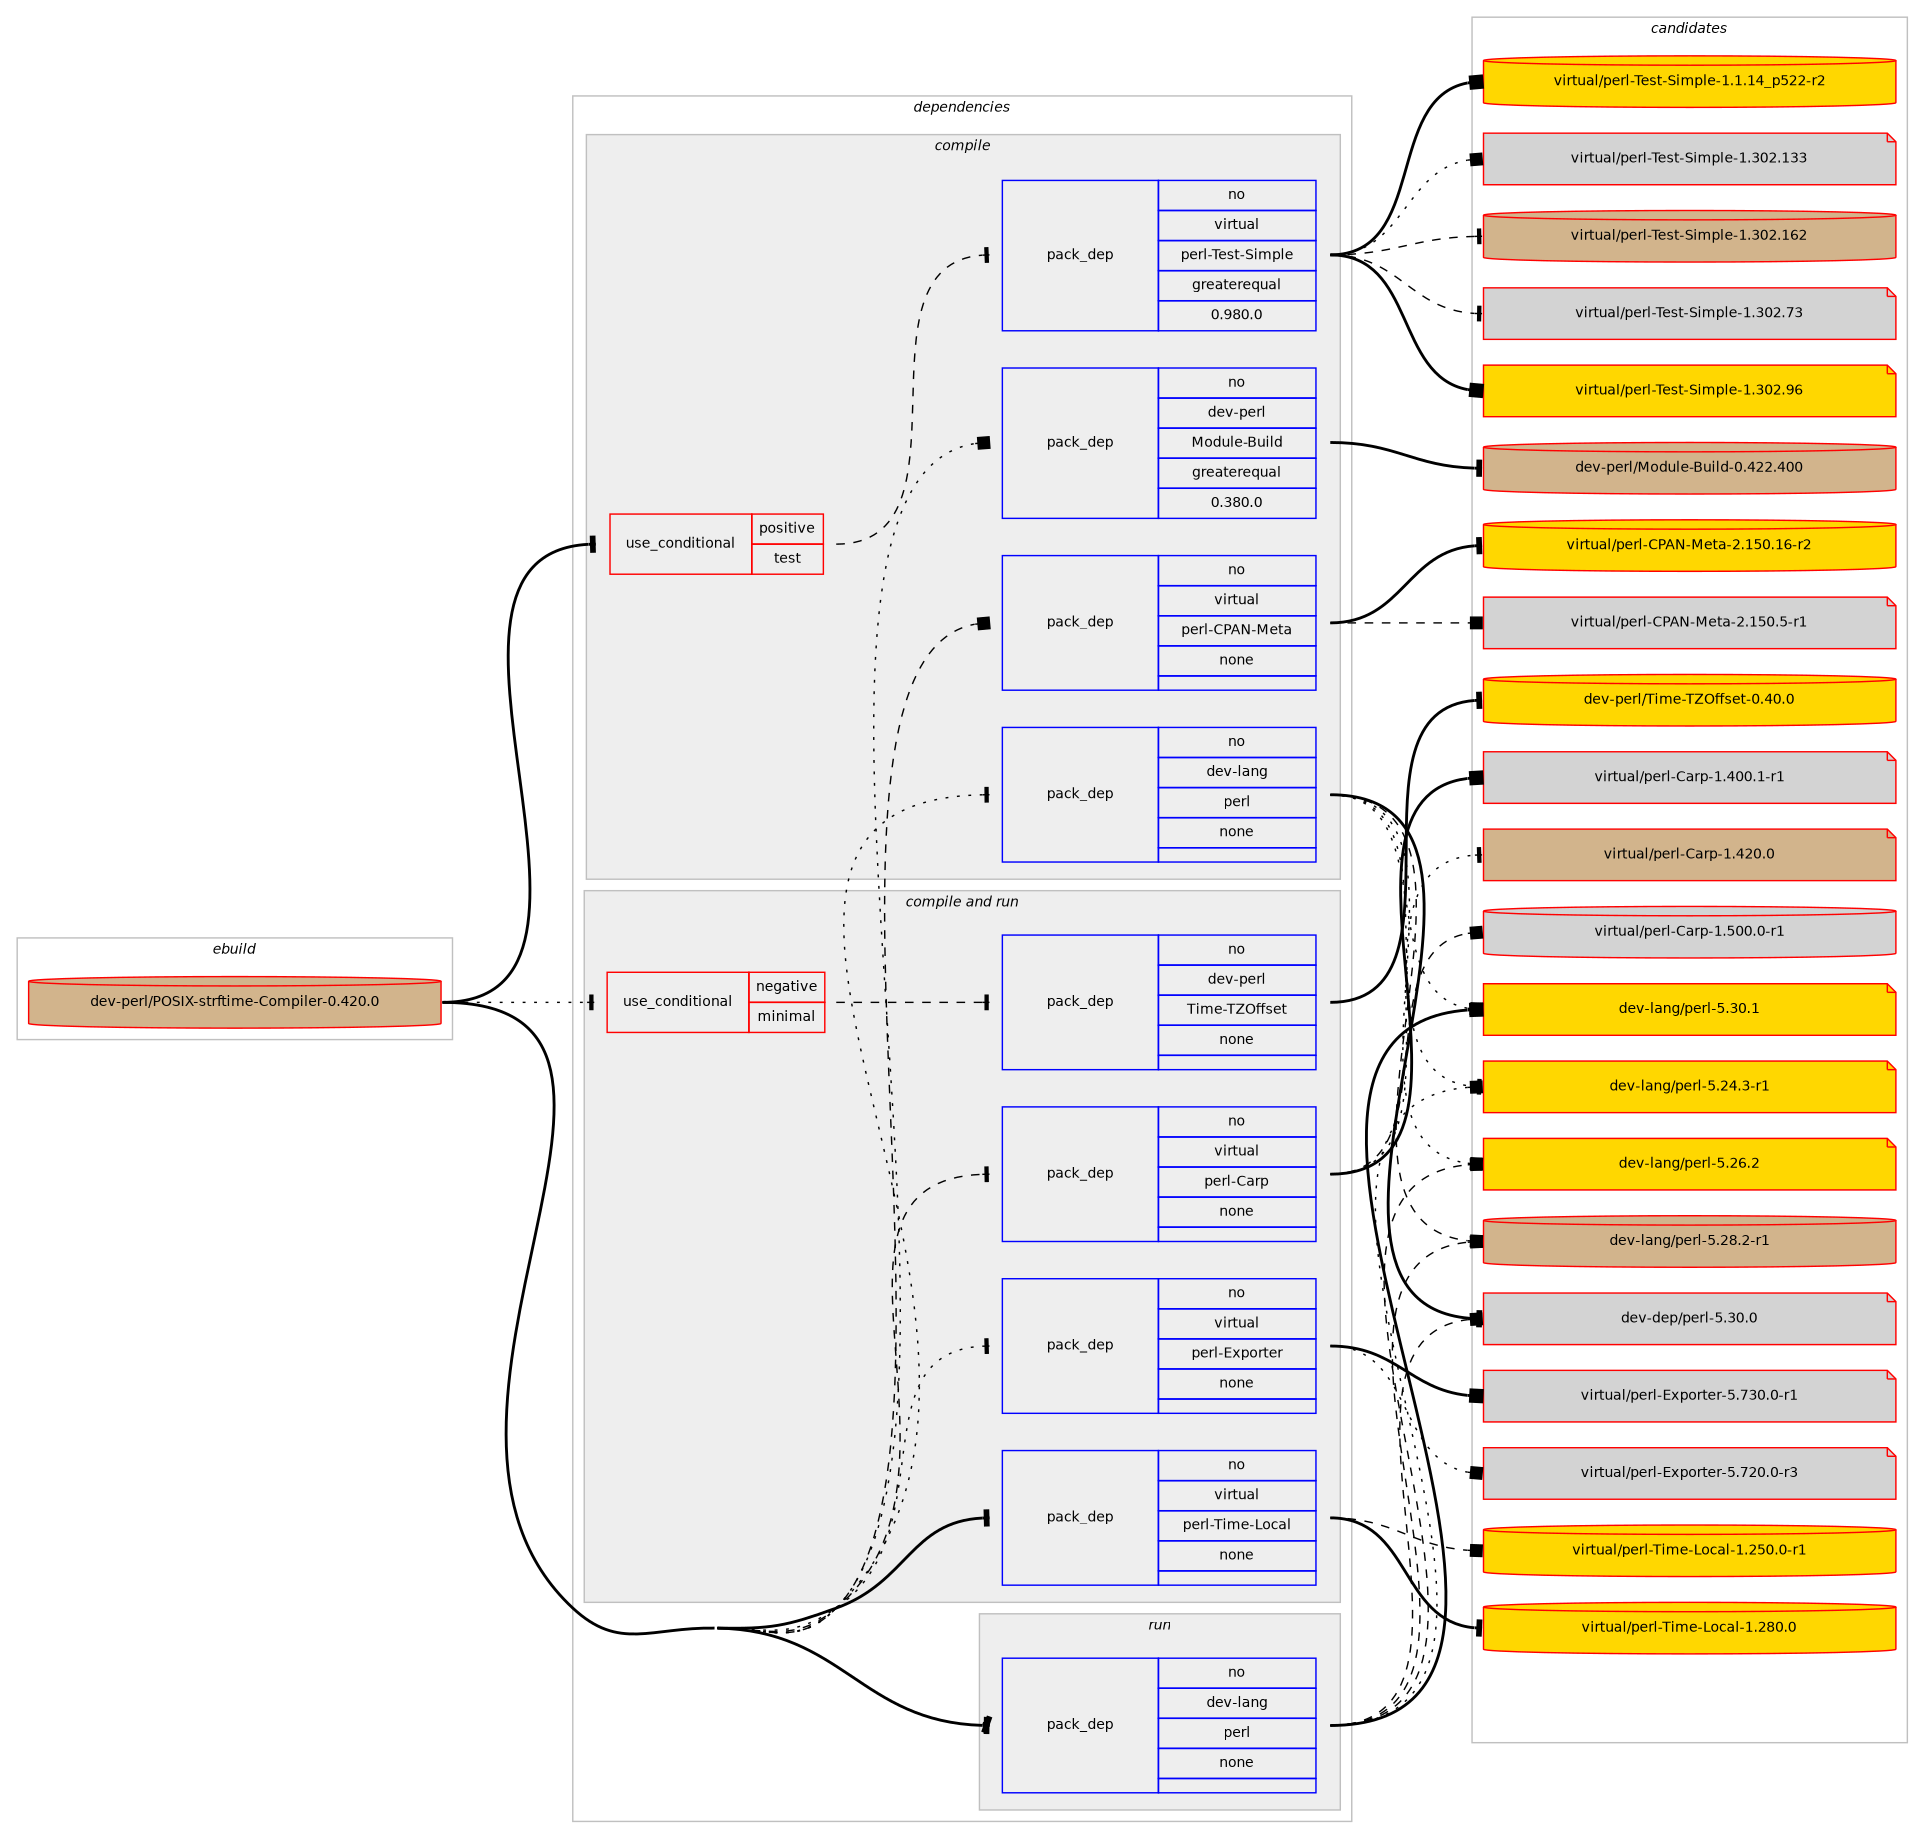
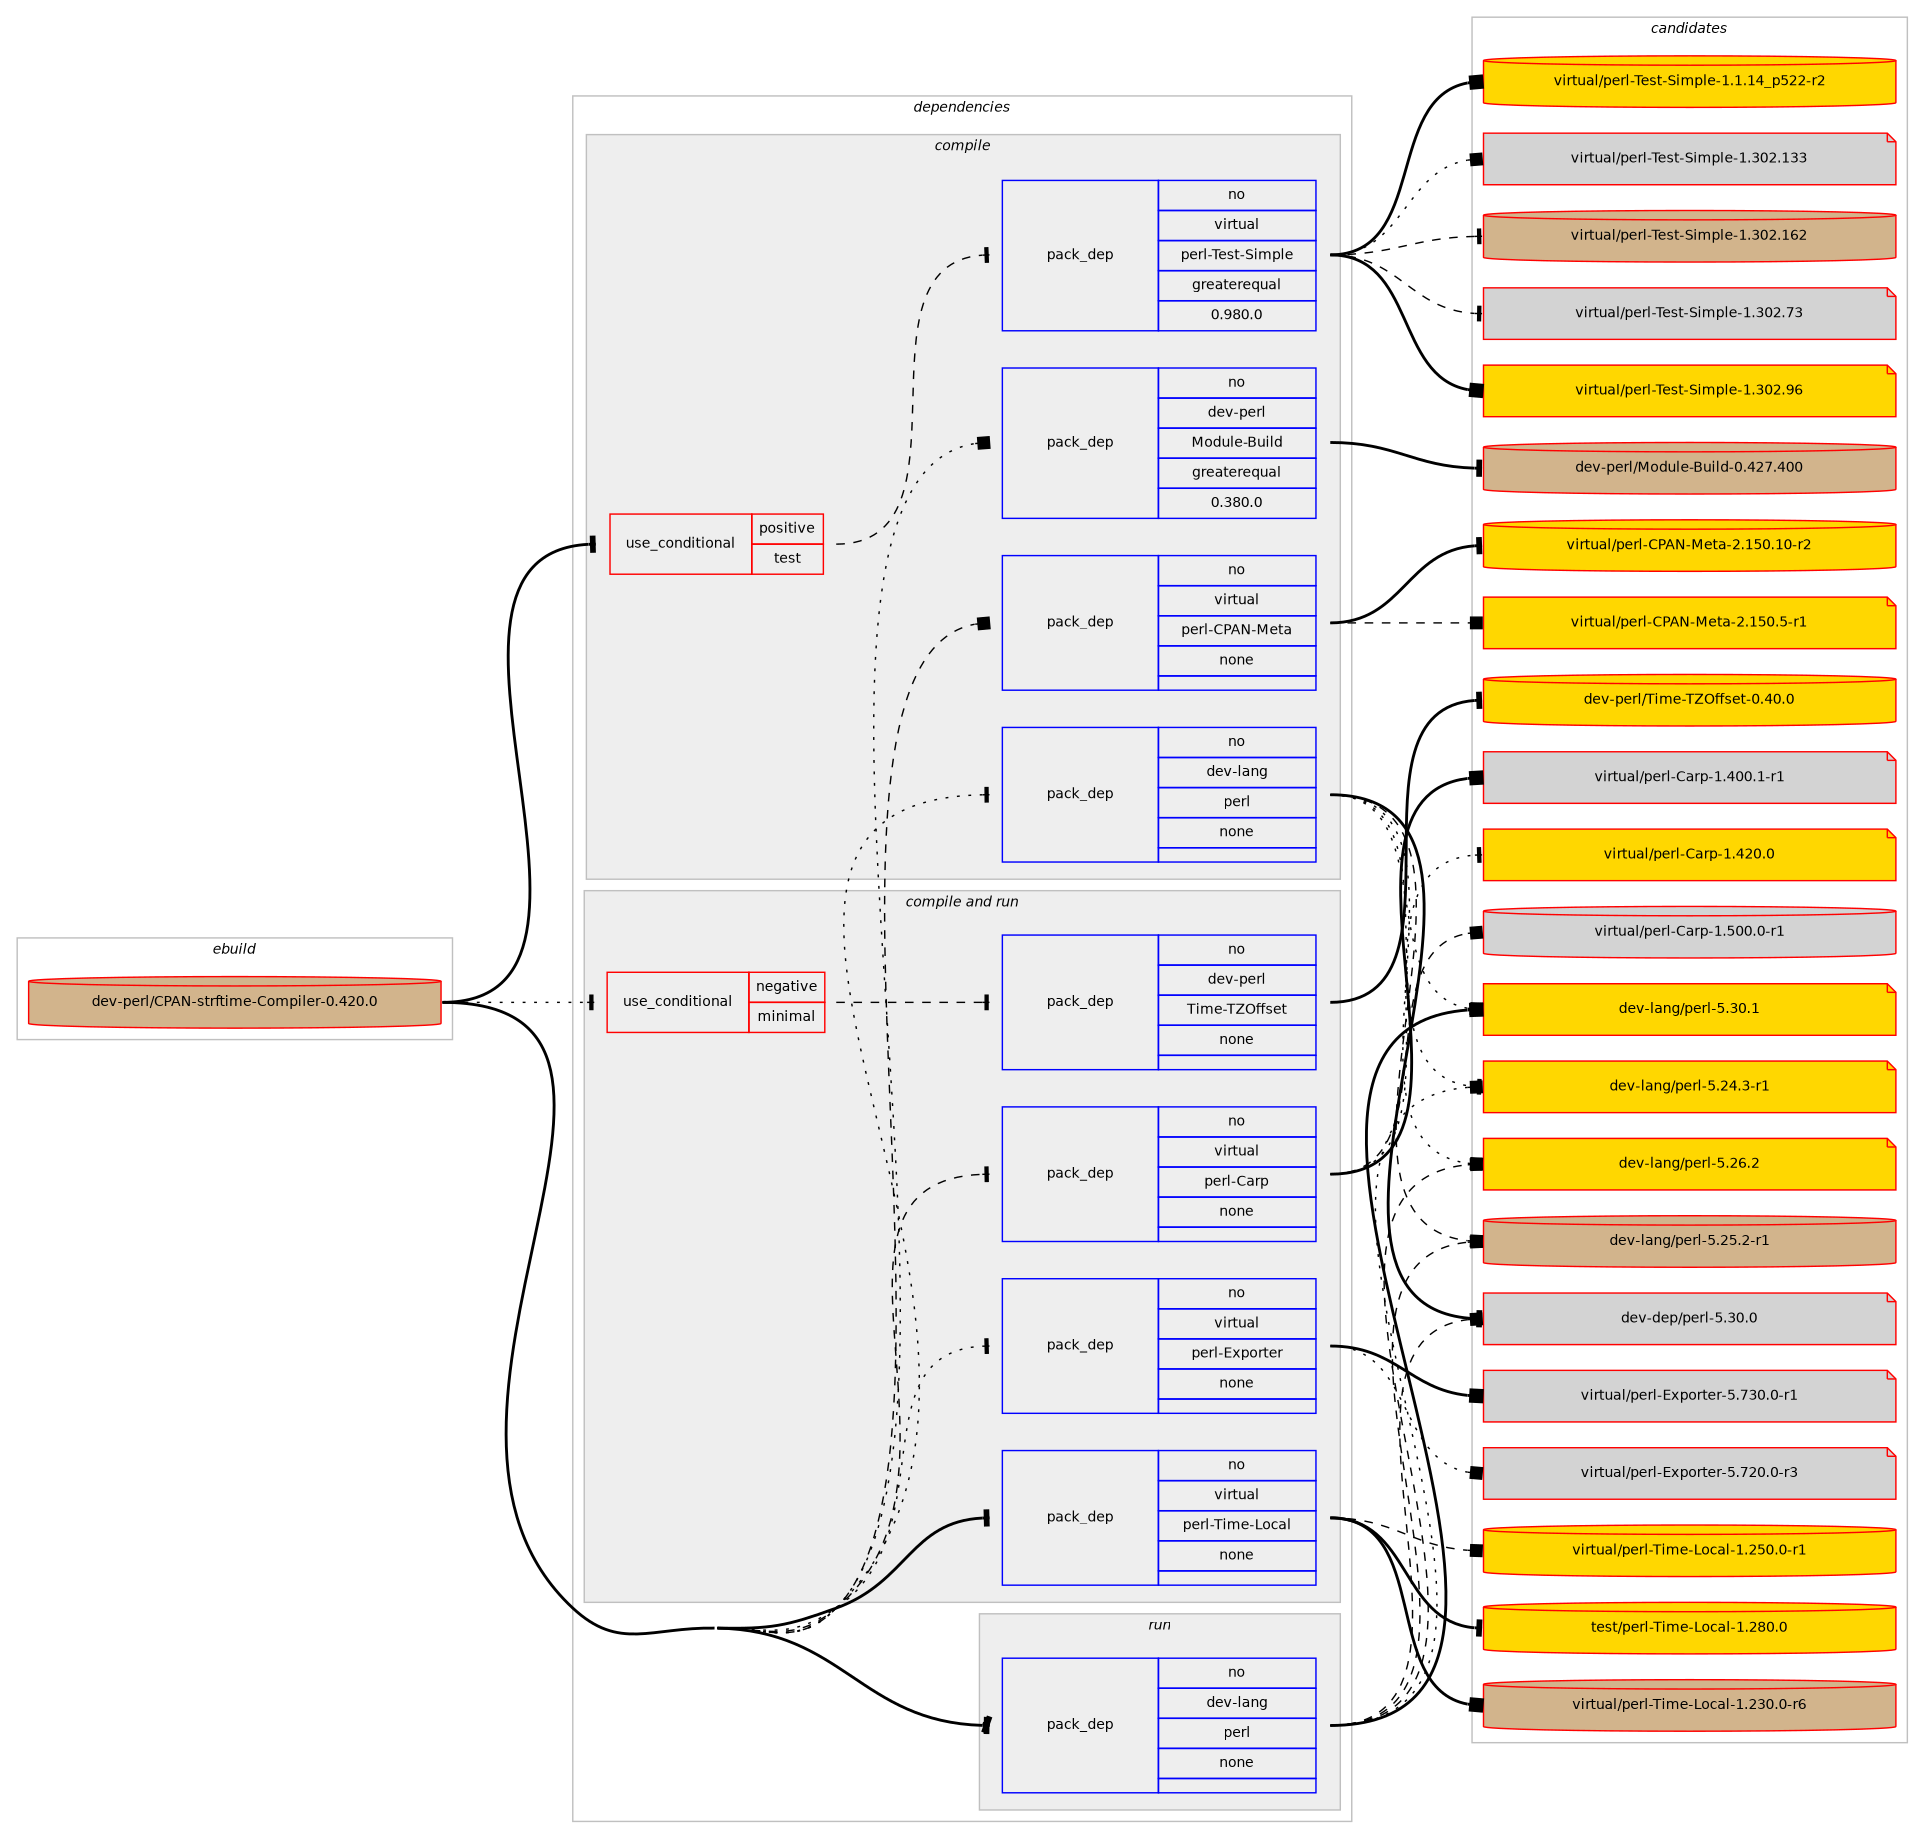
node "dev-perl/Module-Build-0.422.400": label "dev-perl/Module-Build-0.422.400" -> "dev-perl/Module-Build-0.427.400"
node "virtual/perl-CPAN-Meta-2.150.16-r2": label "virtual/perl-CPAN-Meta-2.150.16-r2" -> "virtual/perl-CPAN-Meta-2.150.10-r2"
node "virtual/perl-CPAN-Meta-2.150.5-r1": fillcolor lightgrey -> gold
node "virtual/perl-Carp-1.420.0": fillcolor tan -> gold
node "dev-perl/POSIX-strftime-Compiler-0.420.0": label "dev-perl/POSIX-strftime-Compiler-0.420.0" -> "dev-perl/CPAN-strftime-Compiler-0.420.0"
node "dev-lang/perl-5.28.2-r1": label "dev-lang/perl-5.28.2-r1" -> "dev-lang/perl-5.25.2-r1"
node "virtual/perl-Time-Local-1.280.0": label "virtual/perl-Time-Local-1.280.0" -> "test/perl-Time-Local-1.280.0"
node "virtual/perl-Time-Local-1.230.0-r6": added
